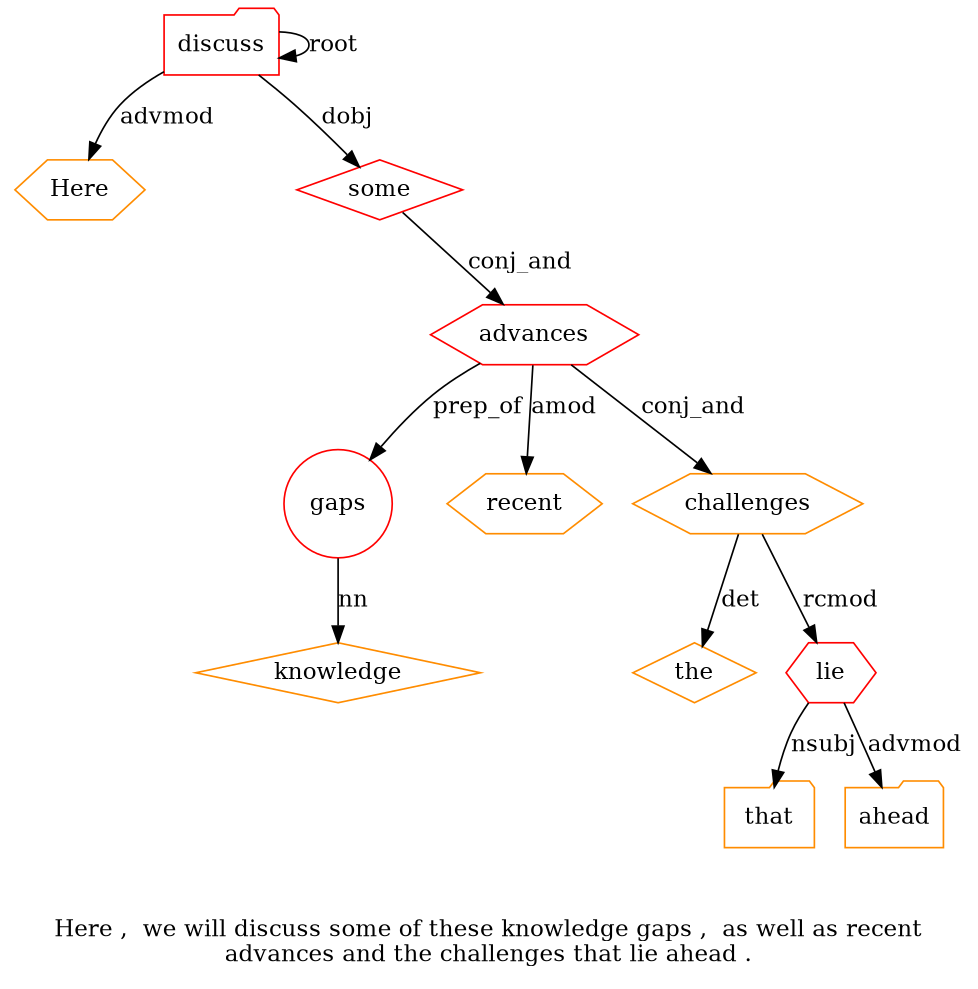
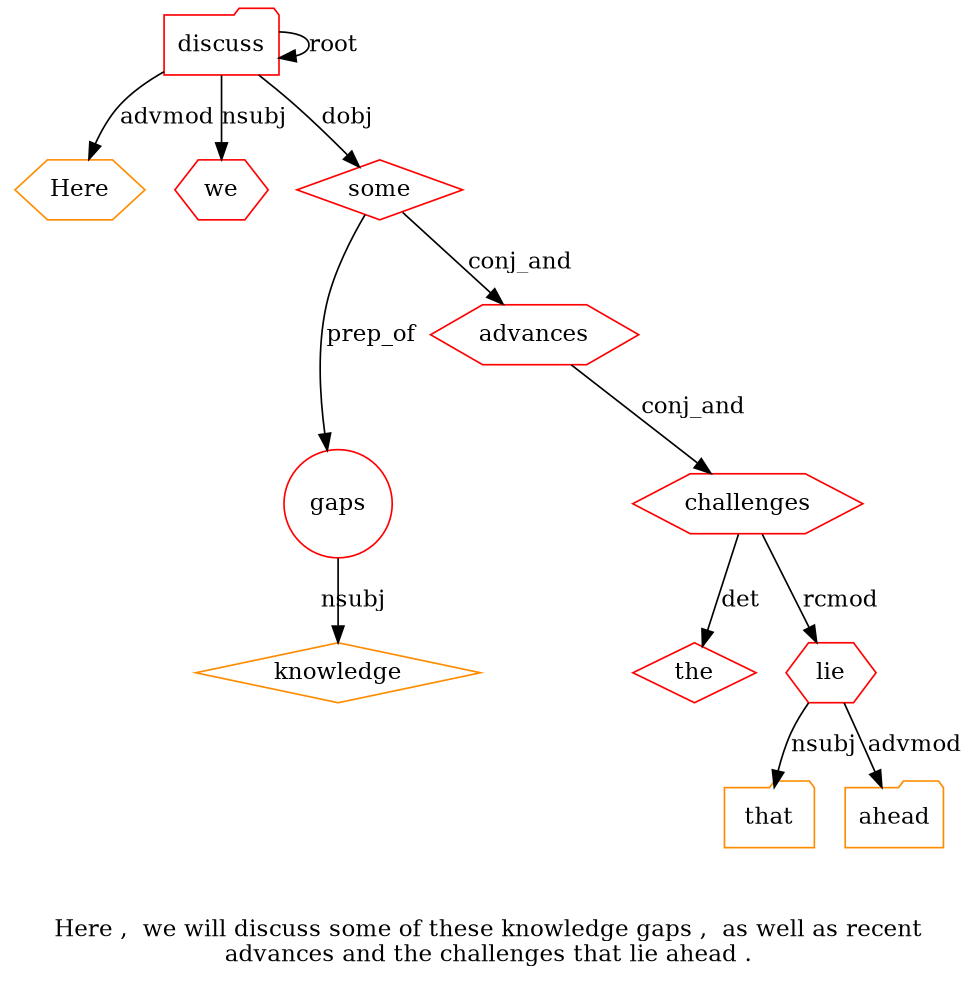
node "we": added
edge "advances" -> "gaps": now "some" -> "gaps"
node "recent": removed
node "challenges": color darkorange -> red
edge "gaps" -> "knowledge": label "nn" -> "nsubj"
node "the": color darkorange -> red
